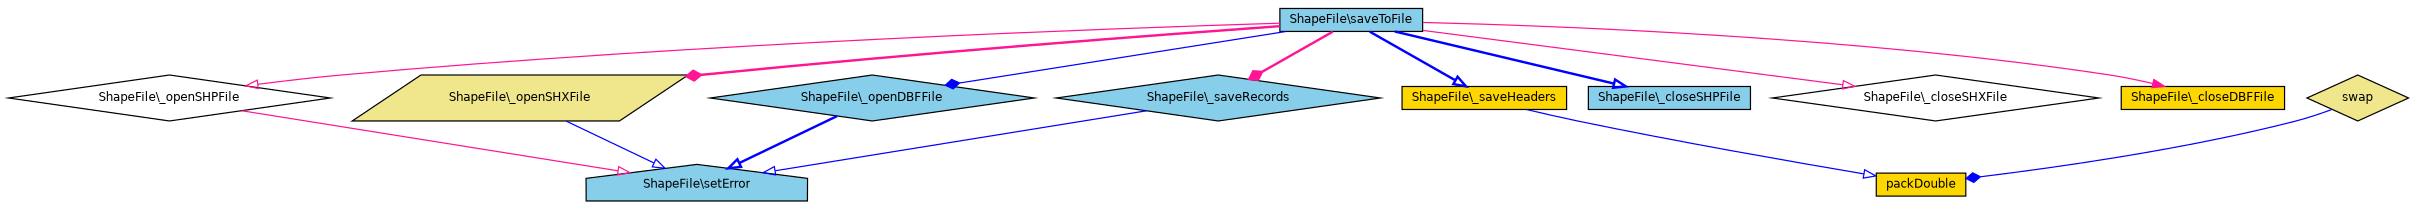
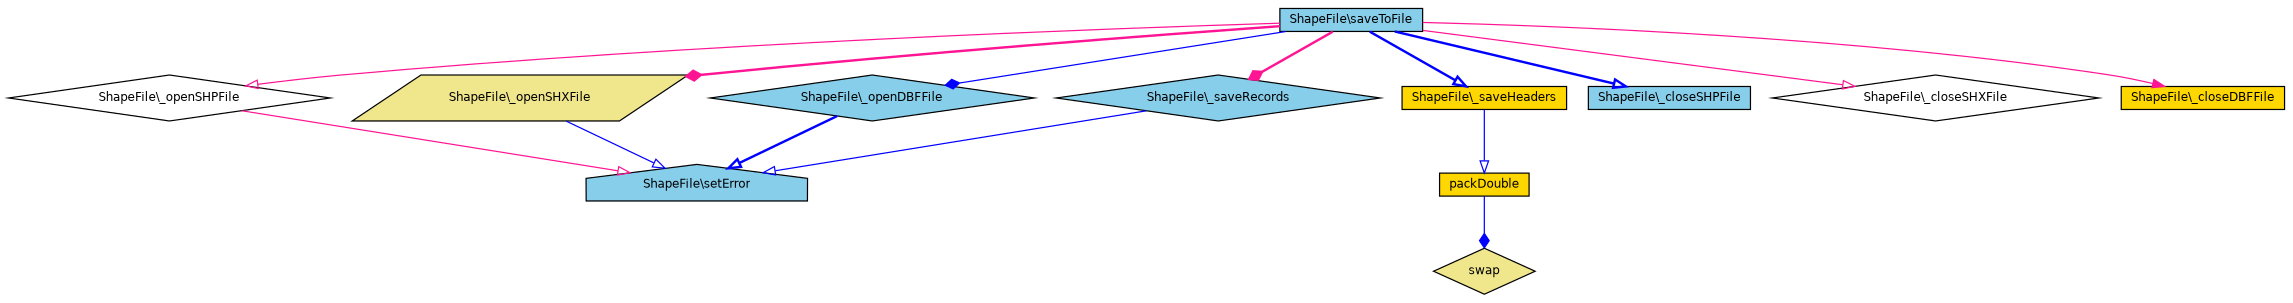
edge "swap" -> "packDouble": reversed
